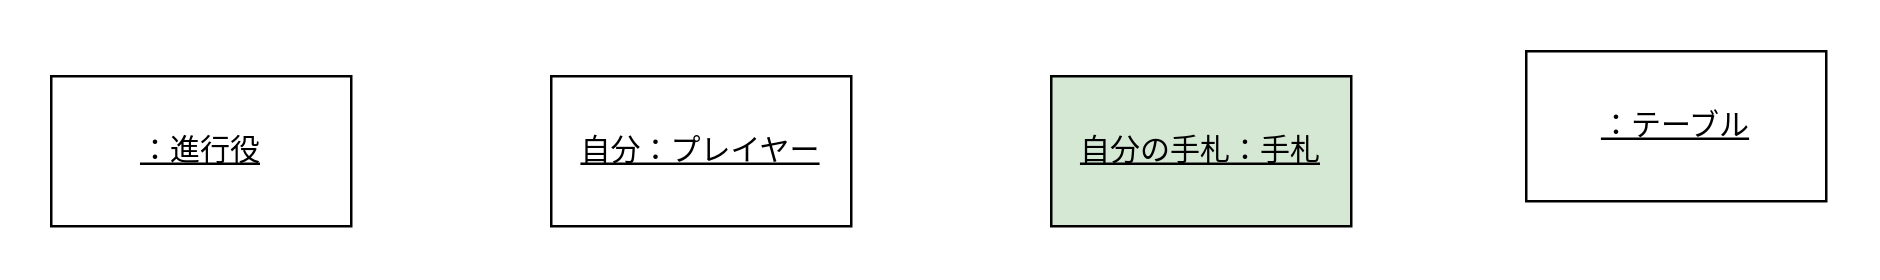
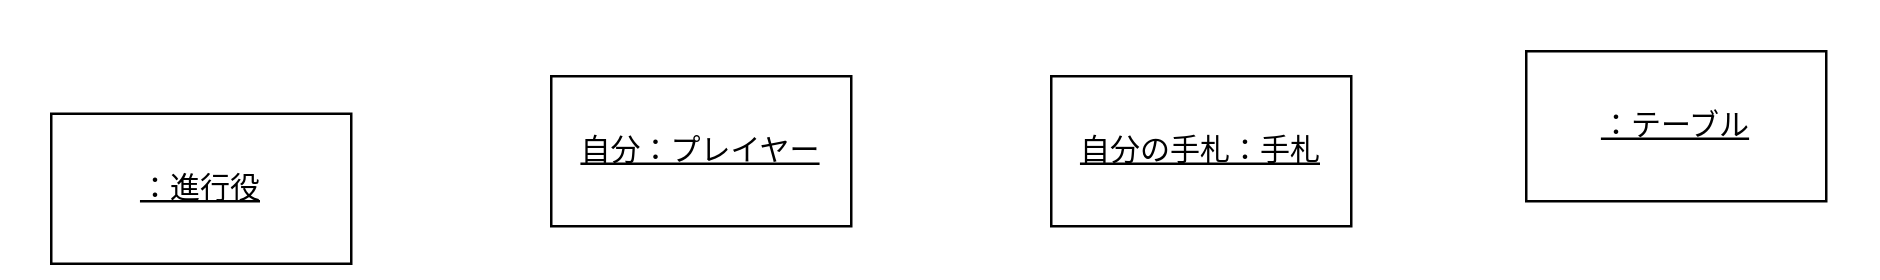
node "：進行役": moved (201, 151) -> (201, 189)
node "自分の手札：手札": fillcolor #d5e8d4 -> #ffffff
